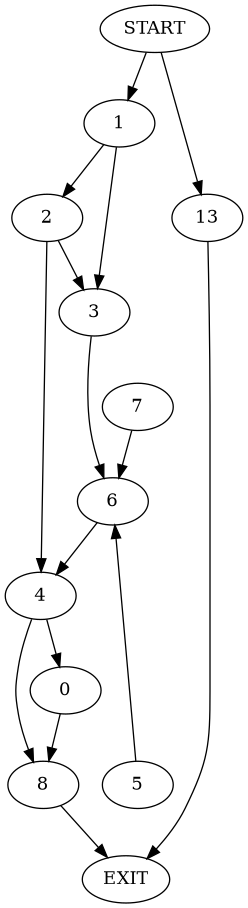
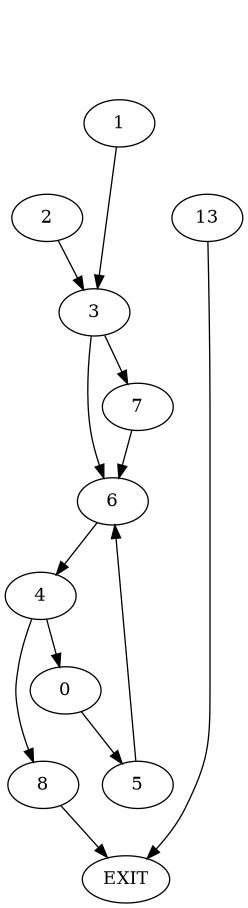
node "START": removed
edge "1" -> "2": removed
edge "3" -> "7": added
edge "2" -> "4": removed
edge "0" -> "8": now "0" -> "5"
